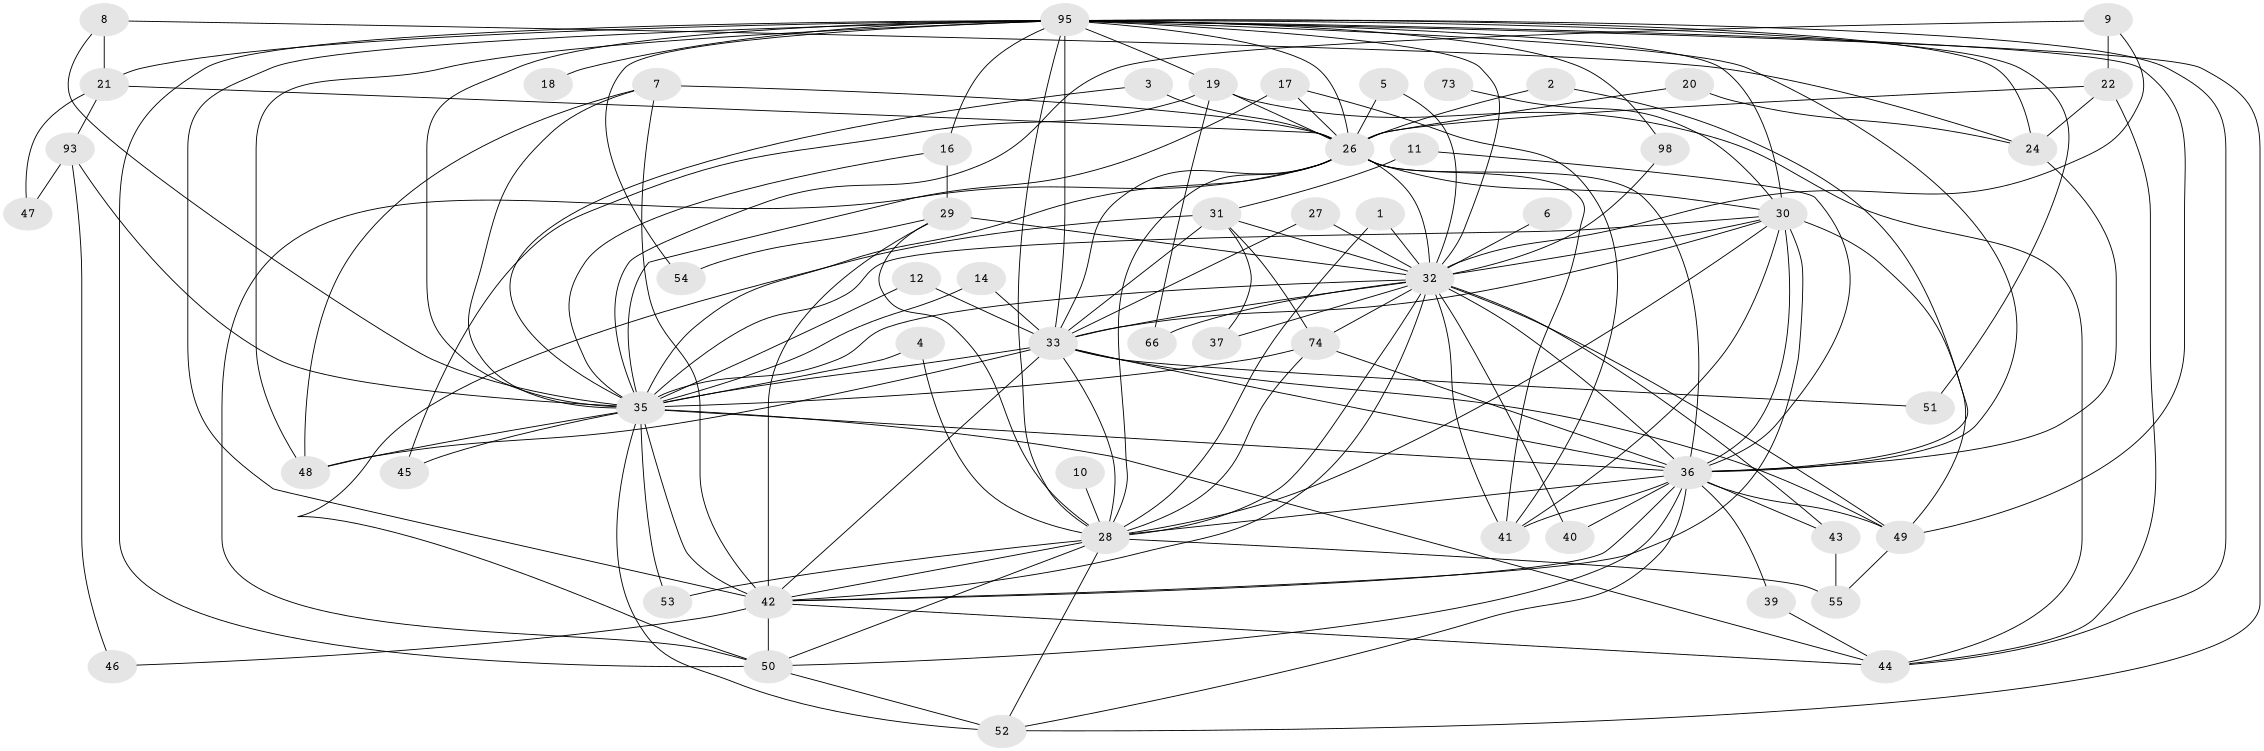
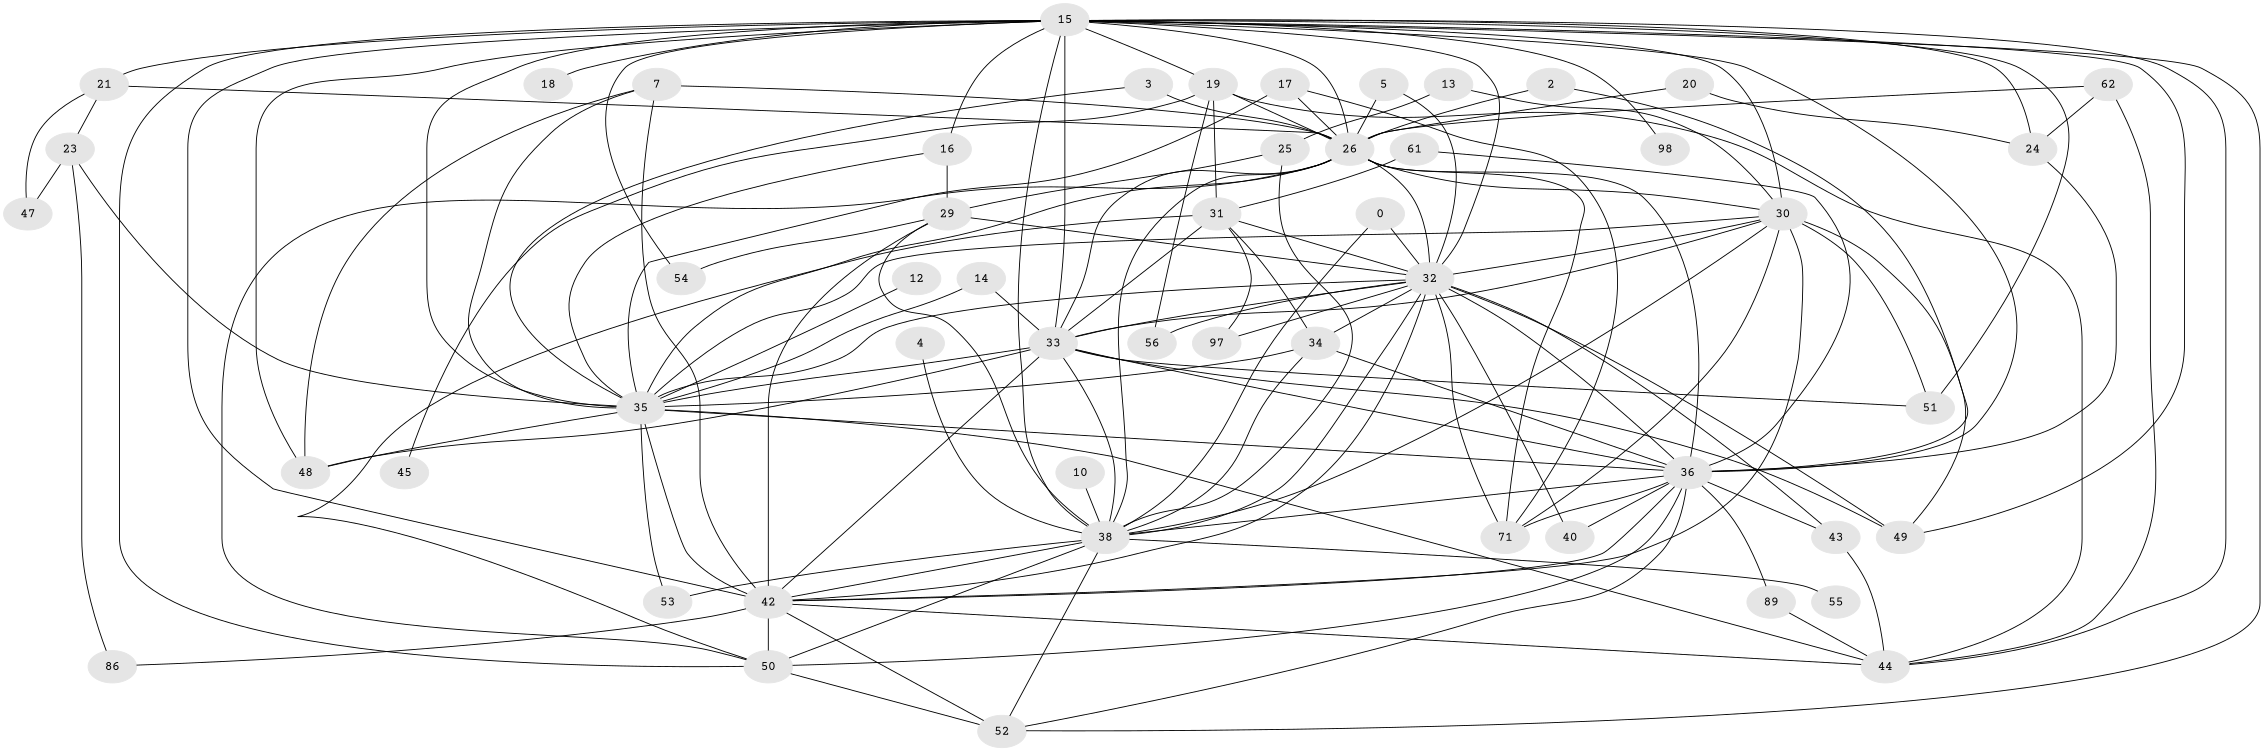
node "8": removed
node "95": label "95" -> "15"
node "9": removed
node "73": label "73" -> "13"
node "22": label "22" -> "62"
node "93": label "93" -> "23"
edge "19" -- "31": added
node "25": added
node "11": label "11" -> "61"
node "27": removed
node "1": label "1" -> "0"
node "6": removed
edge "98" -- "32": removed
edge "12" -- "33": removed
node "66": label "66" -> "56"
node "37": label "37" -> "97"
node "74": label "74" -> "34"
edge "30" -- "36": now "30" -- "51"
edge "4" -- "35": removed
edge "35" -- "45": removed
edge "36" -- "49": removed
node "28": label "28" -> "38"
node "41": label "41" -> "71"
edge "43" -- "55": now "43" -- "44"
edge "49" -- "55": removed
node "39": label "39" -> "89"
node "46": label "46" -> "86"
edge "35" -- "52": now "42" -- "52"
